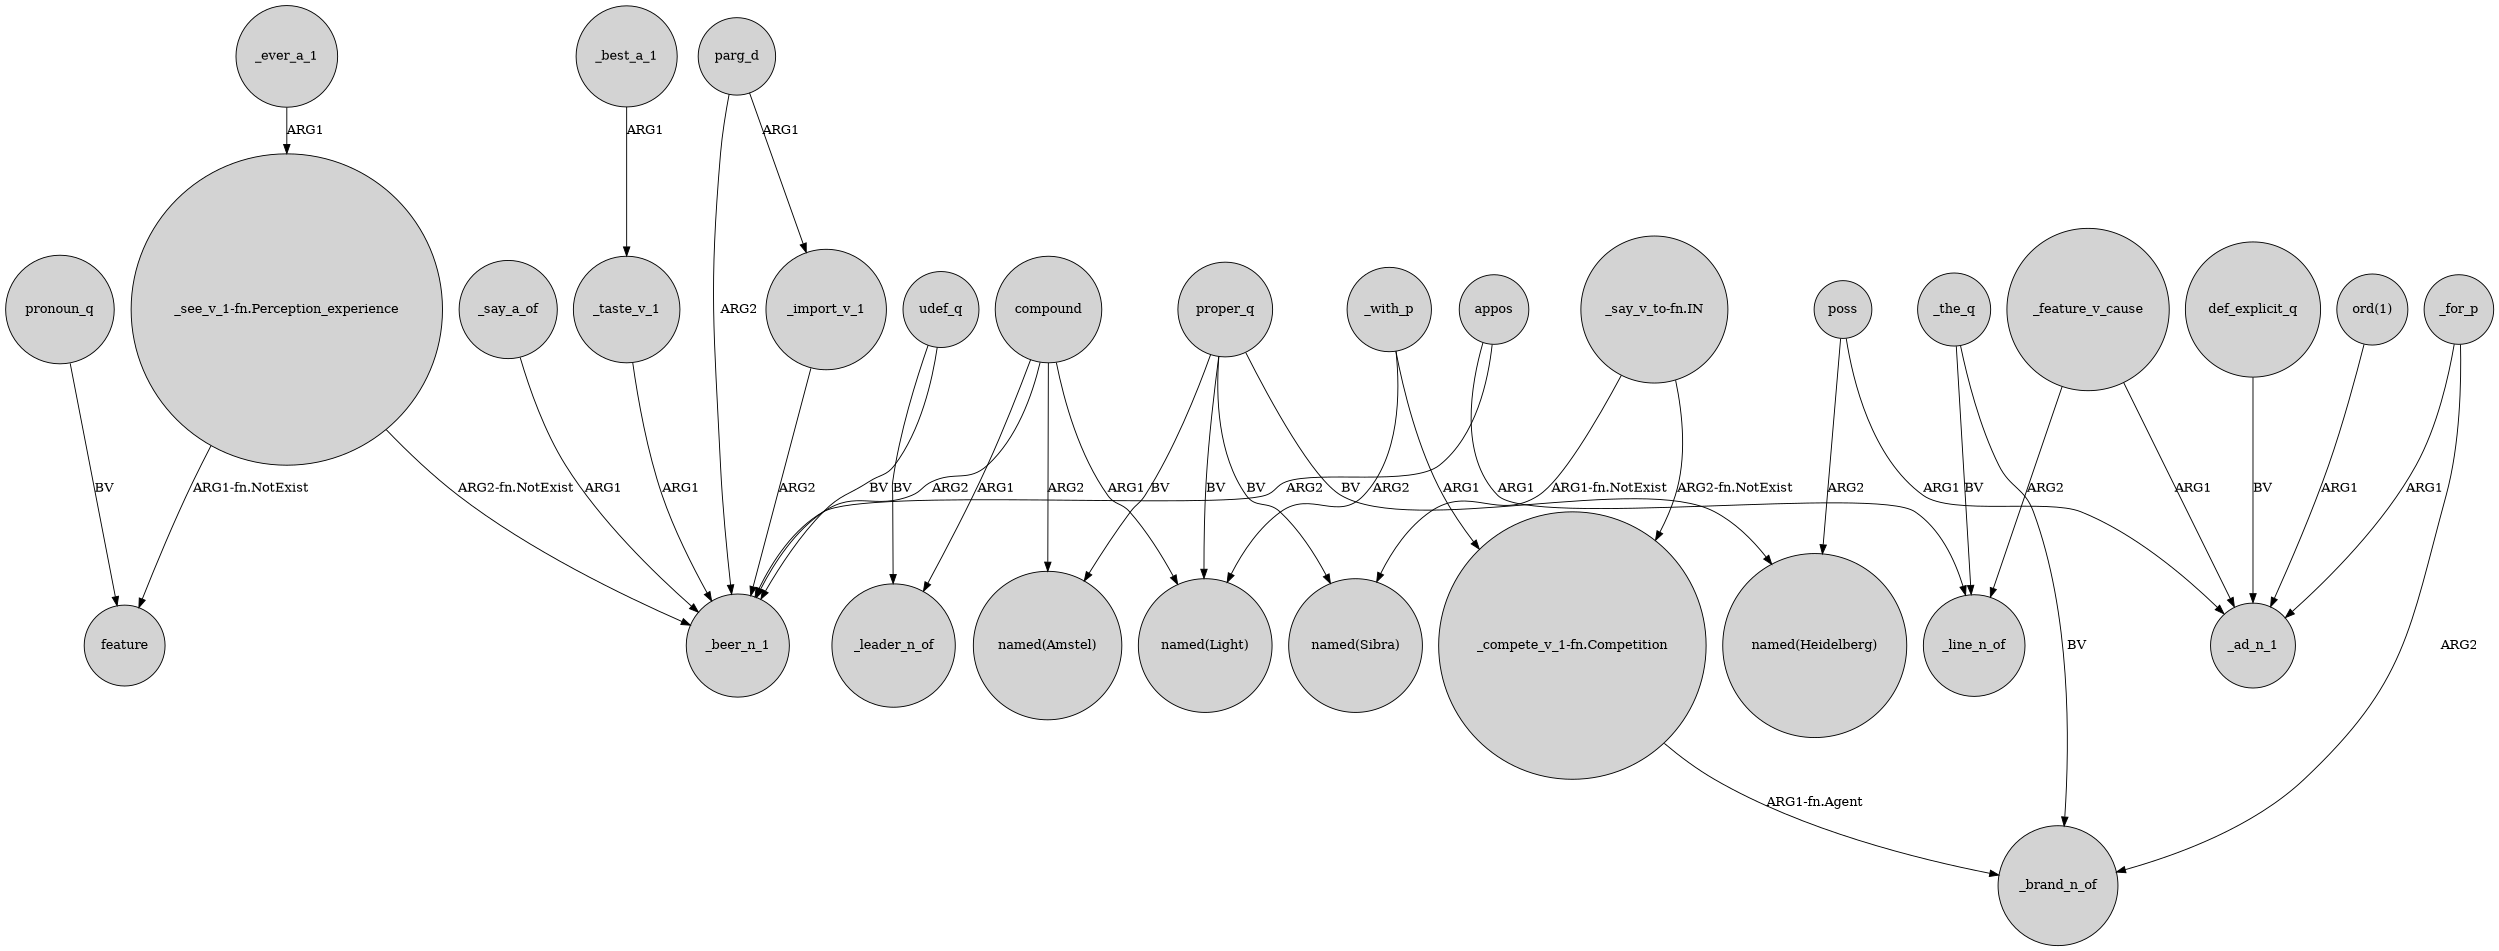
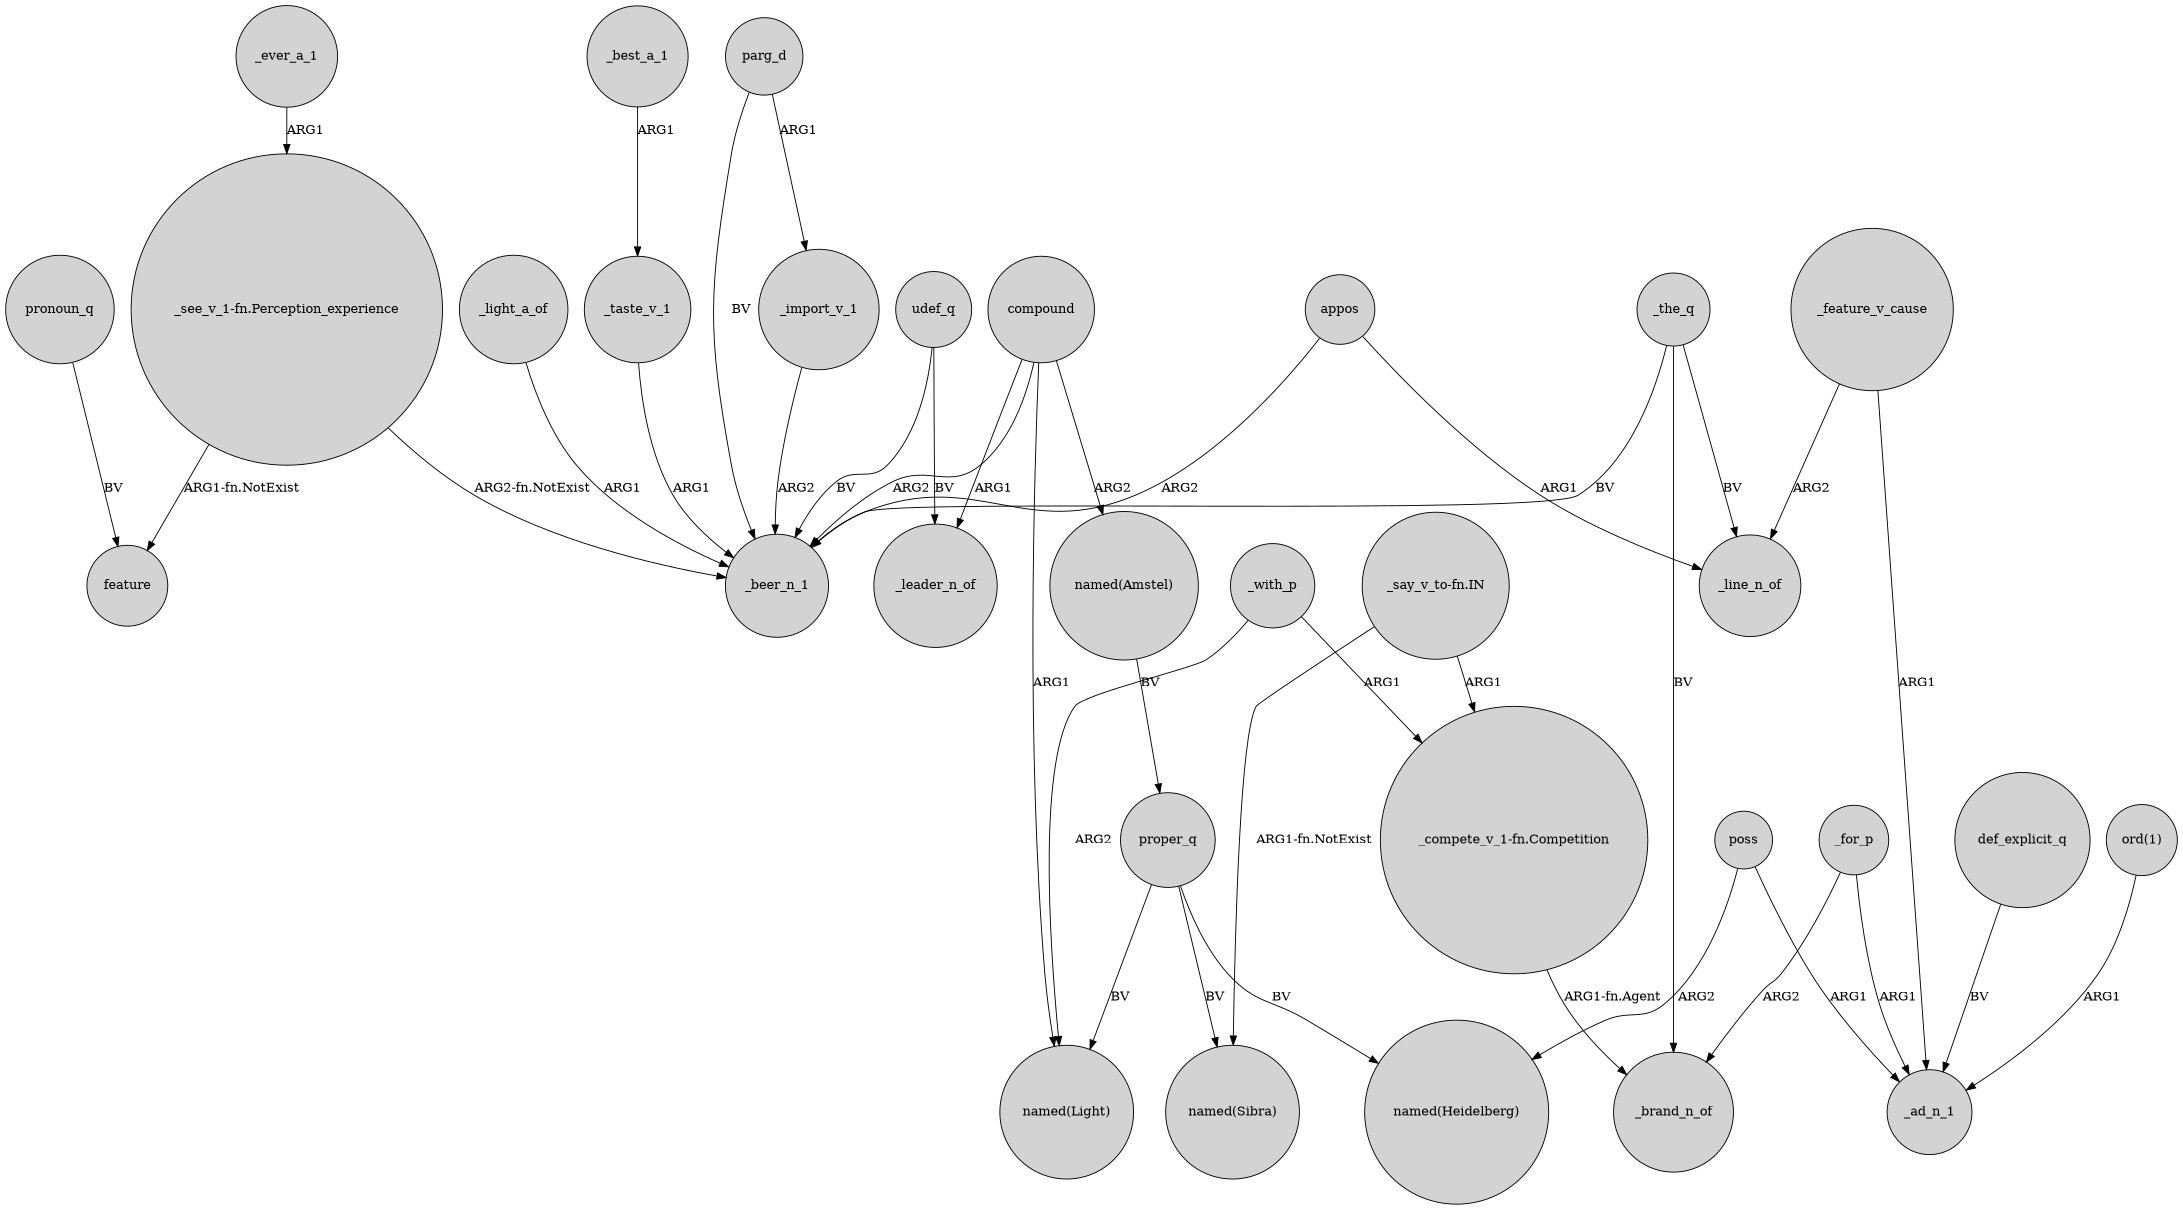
node "_say_a_of": label "_say_a_of" -> "_light_a_of"
edge "parg_d" -> "_beer_n_1": label "ARG2" -> "BV"
edge "proper_q" -> "named(Amstel)": reversed
edge "_say_v_to-fn.IN" -> "_compete_v_1-fn.Competition": label "ARG2-fn.NotExist" -> "ARG1"
edge "_the_q" -> "_beer_n_1": added, label "BV"
